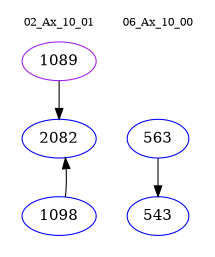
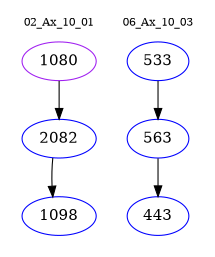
cluster "06_Ax_10_00": label "06_Ax_10_00" -> "06_Ax_10_03"
node "1089": label "1089" -> "1080"
node "533": added
edge "1098" -> "2082": reversed
node "543": label "543" -> "443"
